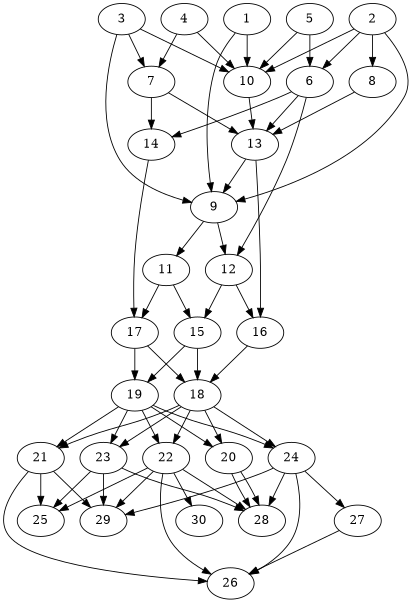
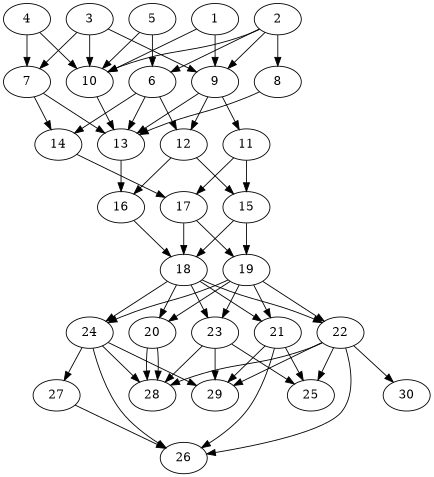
edge "13" -> "9": reversed
